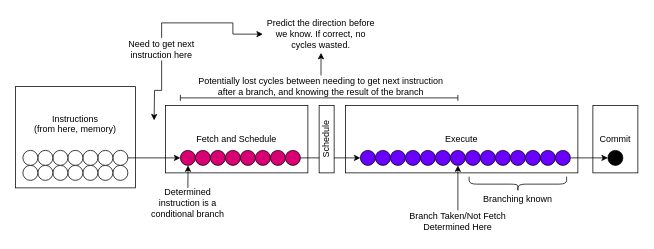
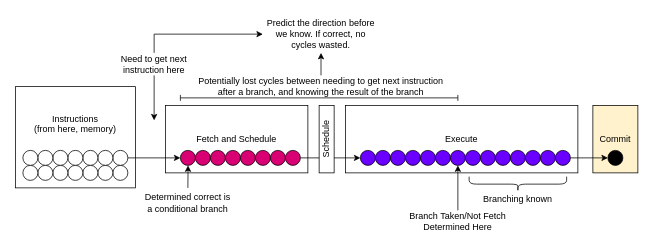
node "Need to get next instruction here": moved (162, 49) -> (154, 64)
node "Commit": fillcolor #ffffff -> #fff2cc
node "Determined instruction is a conditional branch": label "Determined instruction is a conditional branch" -> "Determined correct is a conditional branch"
